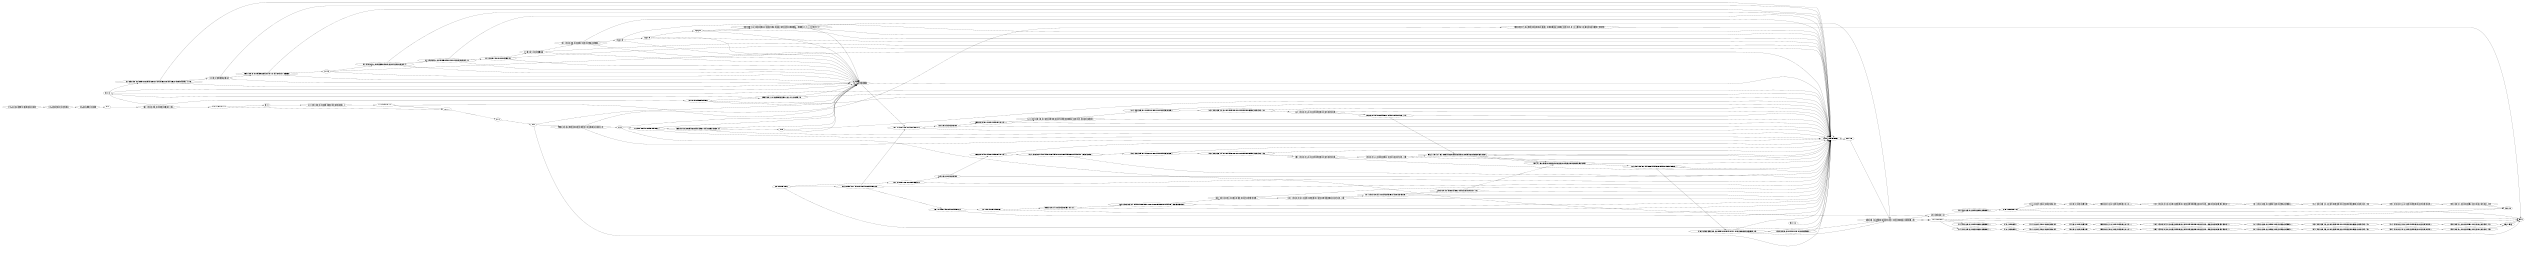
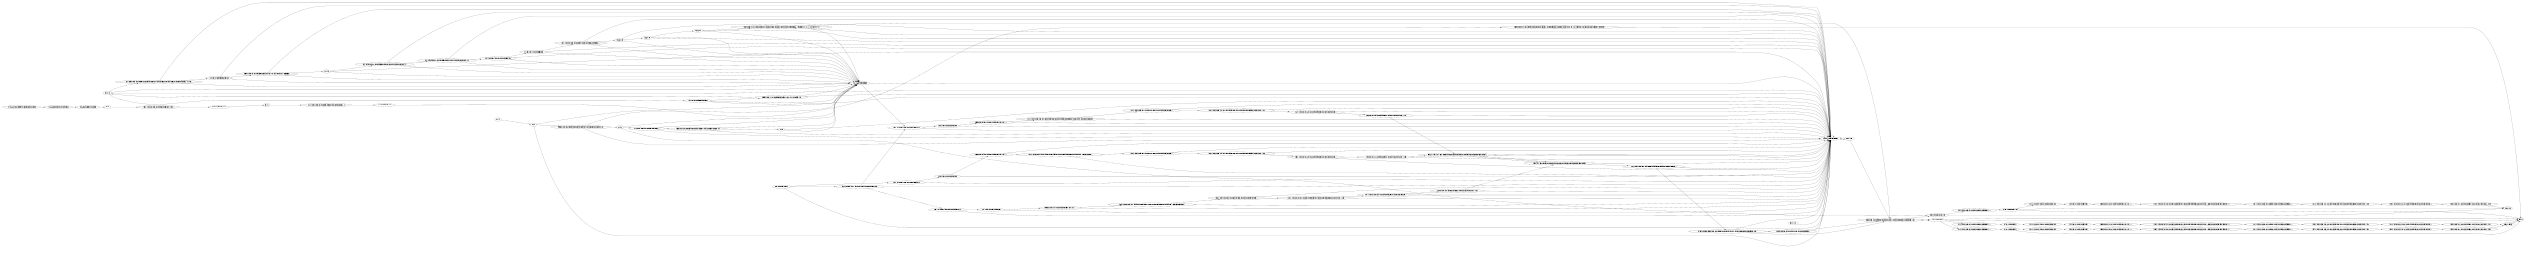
node "r51 = null": removed
node "if z5 == 0 goto throw r19": label "if z5 == 0 goto throw r19" -> "if z5 == 0 remove throw r19"
